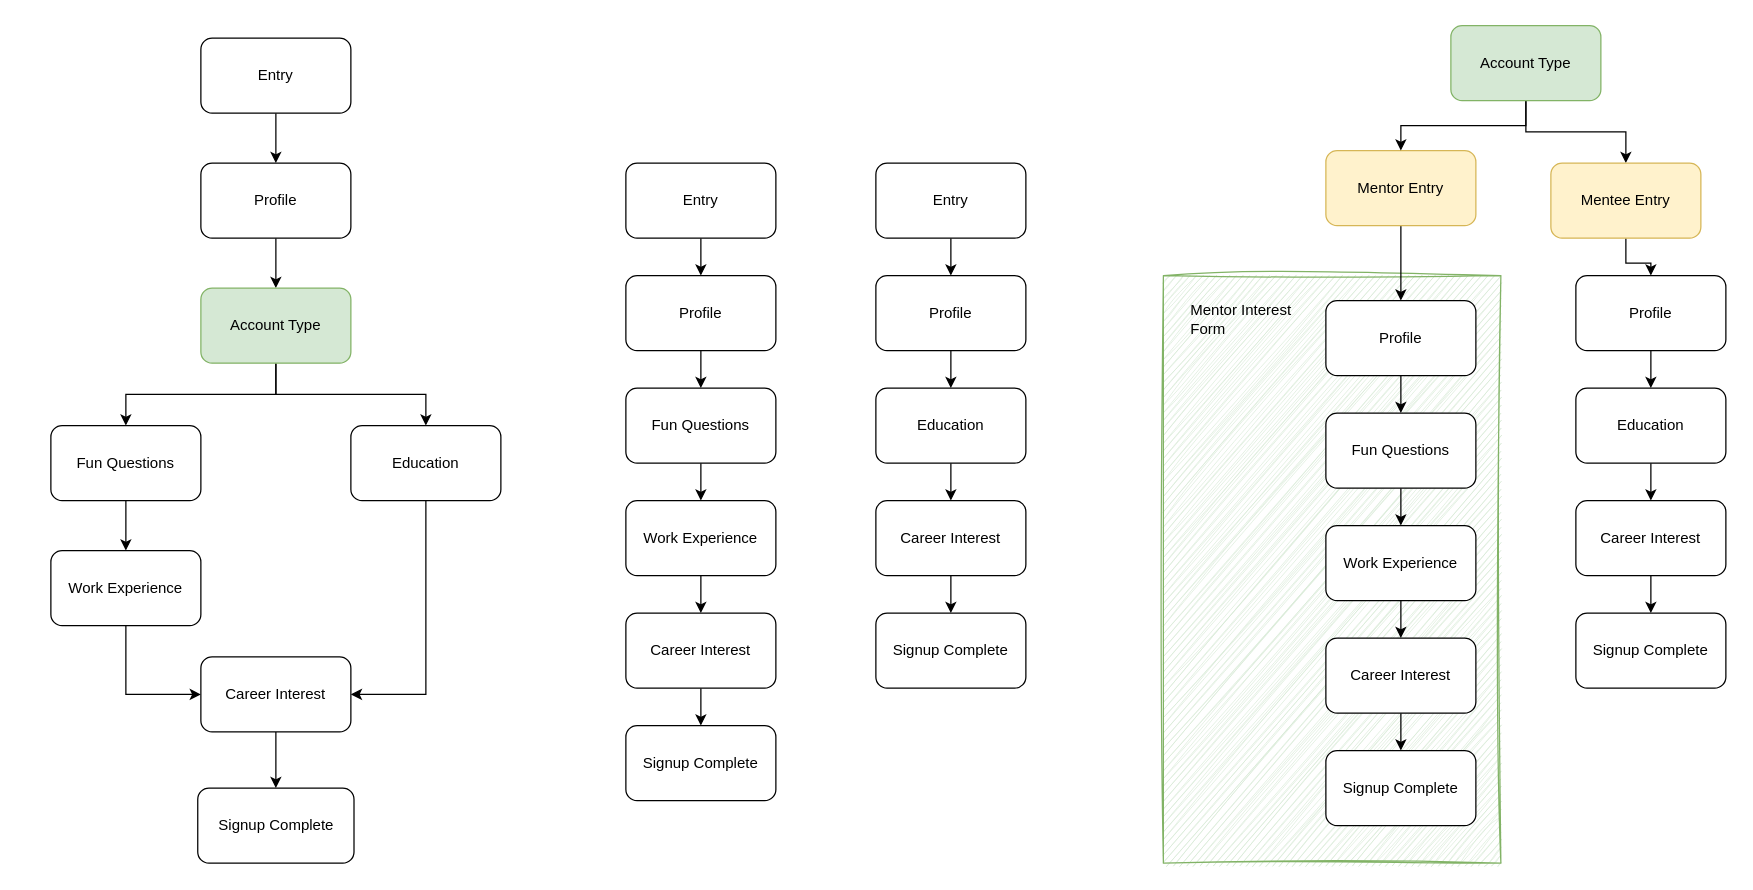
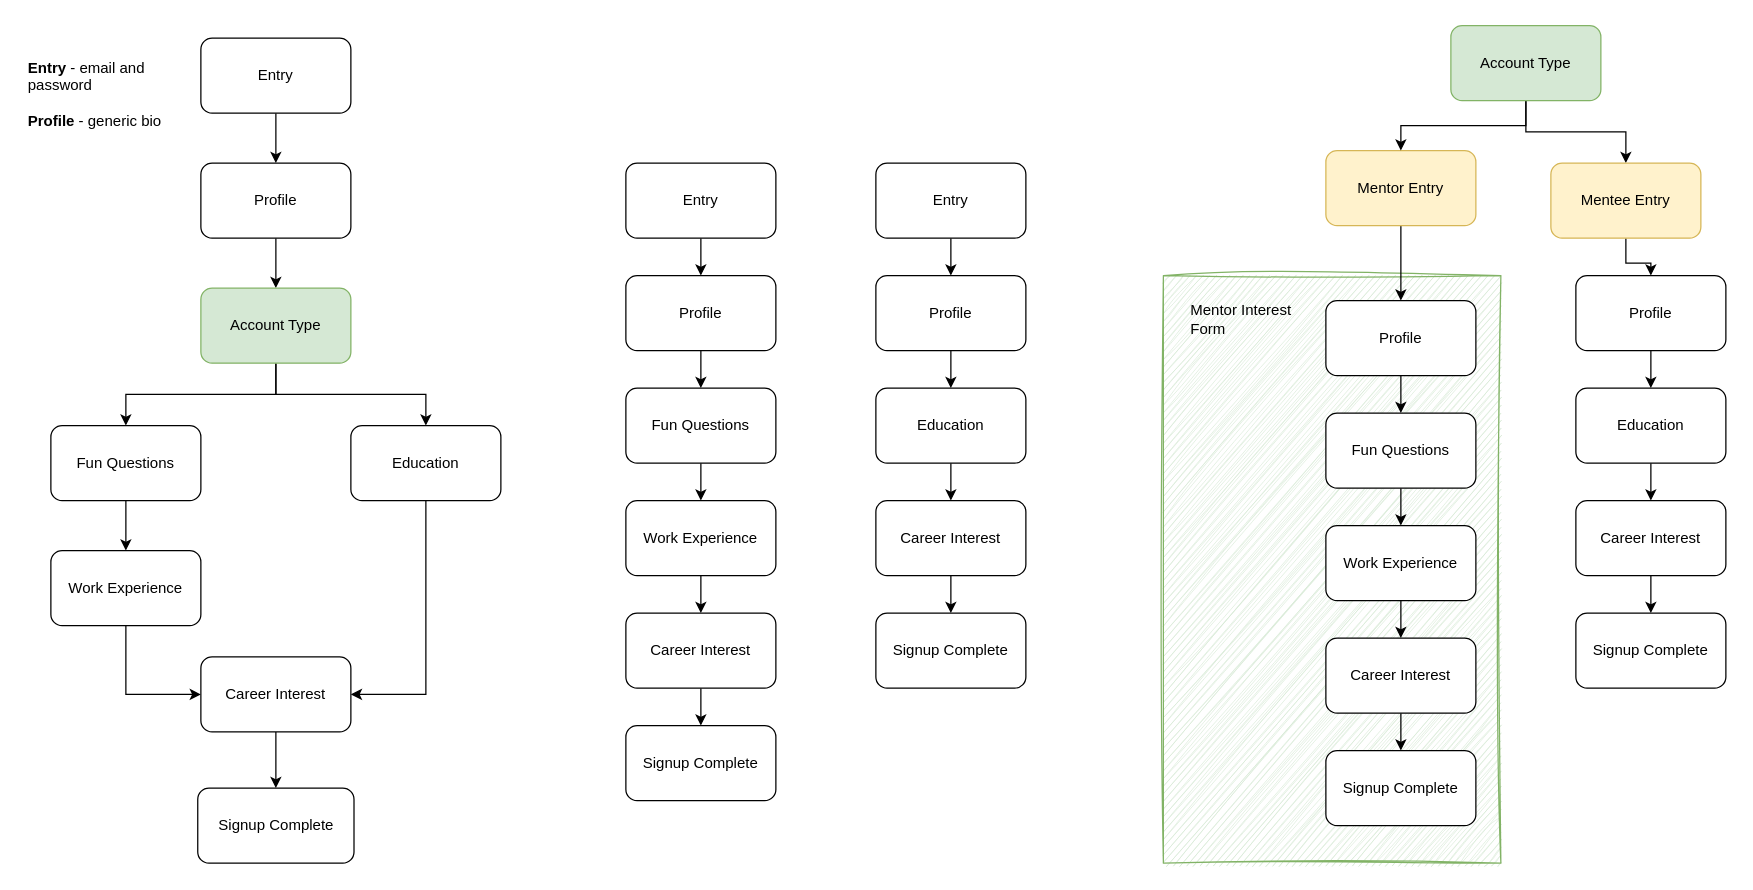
node "Entry - email and password Profile - generic bio": added
